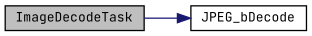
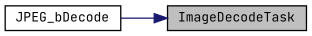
edge "ImageDecodeTask" -> "JPEG_bDecode": reversed
